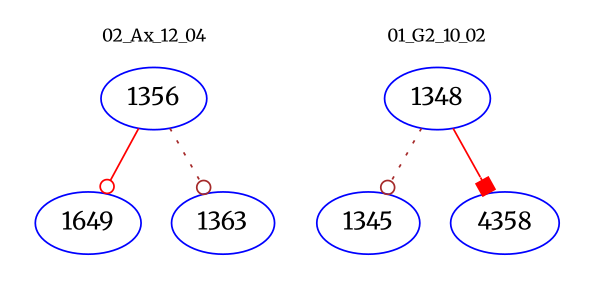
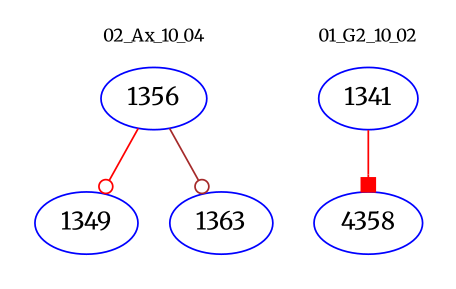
cluster "02_Ax_12_04": label "02_Ax_12_04" -> "02_Ax_10_04"
node "1348": label "1348" -> "1341"
edge "1356" -> "1363": style dotted -> solid
node "1649": label "1649" -> "1349"
node "1345": removed
